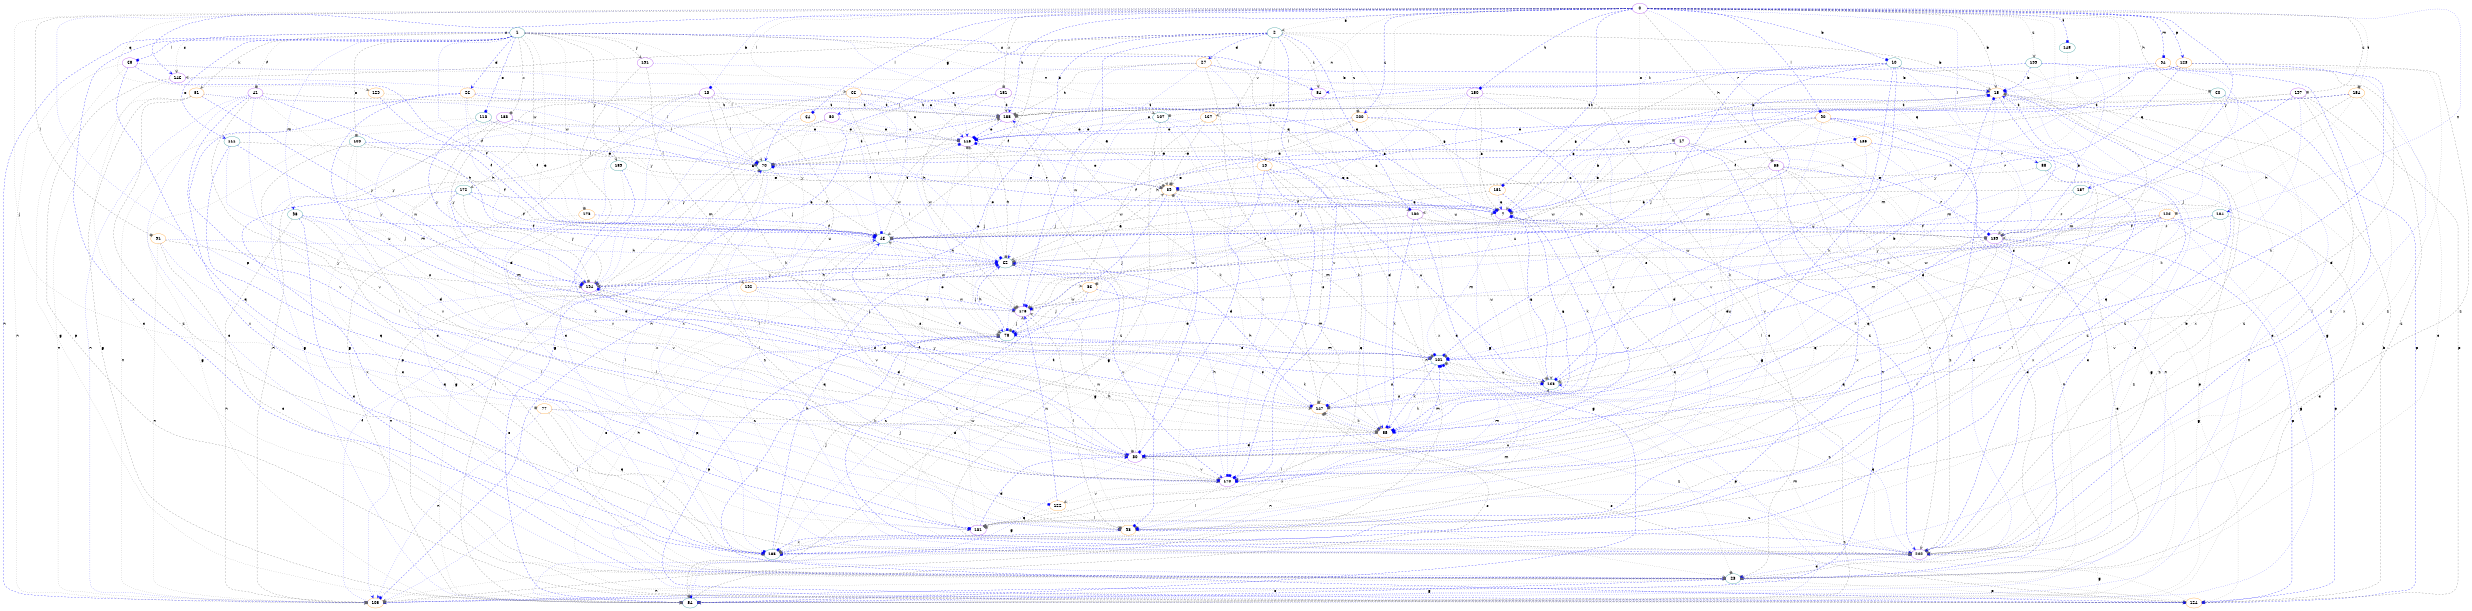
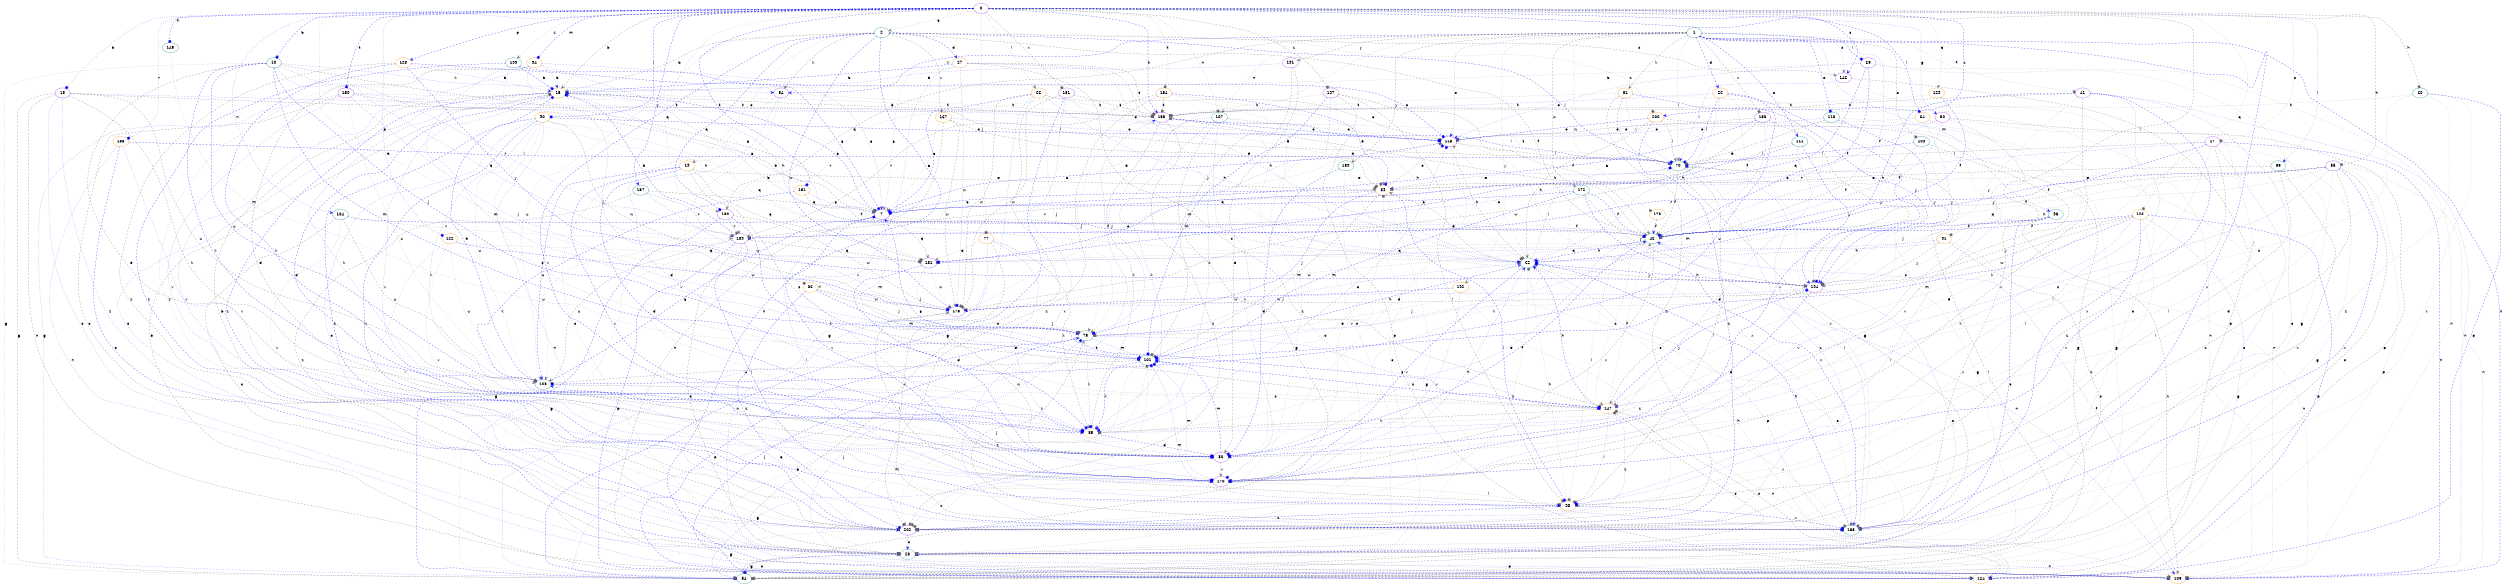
edge "123" -> "15": label "z" -> "b"
edge "170" -> "122": reversed
edge "88" -> "185": color blue -> gray40
